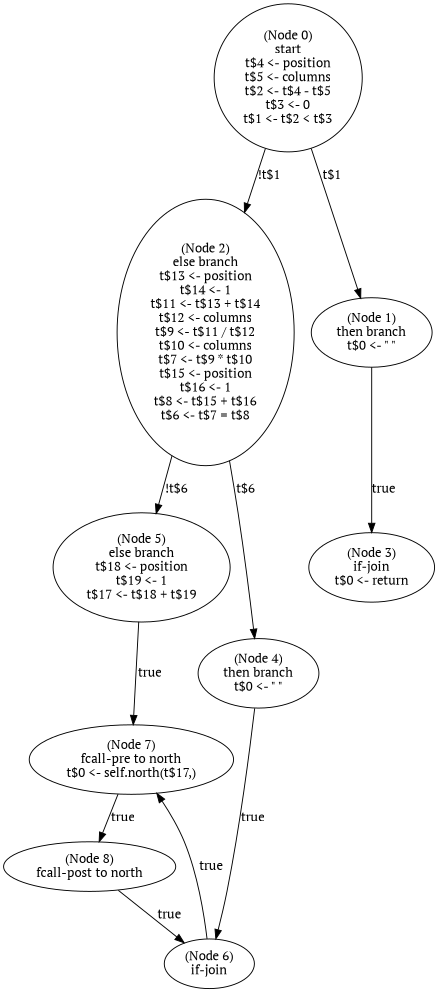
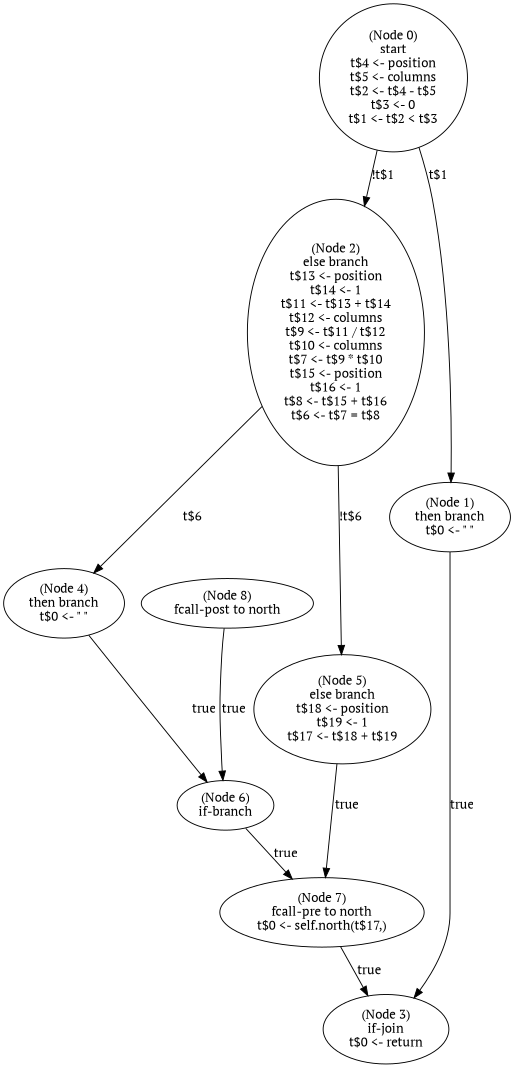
edge "(Node 7) fcall-pre to north t$0 <- self.north(t$17,)" -> "(Node 8) fcall-post to north": now "(Node 7) fcall-pre to north t$0 <- self.north(t$17,)" -> "(Node 3) if-join t$0 <- return"
node "(Node 6) if-join": label "(Node 6) if-join" -> "(Node 6) if-branch"
